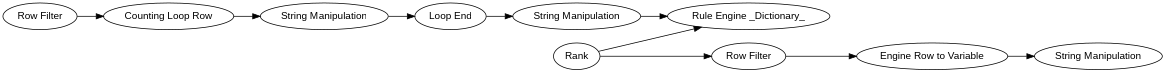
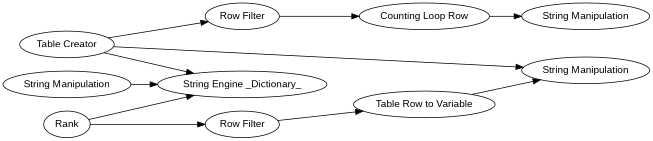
node "Loop End": removed
node "Rule Engine _Dictionary_": label "Rule Engine _Dictionary_" -> "String Engine _Dictionary_"
node "Table Creator": added
node "Engine Row to Variable": label "Engine Row to Variable" -> "Table Row to Variable"
